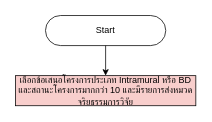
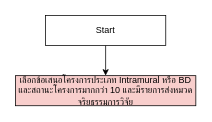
node "Start": shape rounded rectangle -> rectangle
